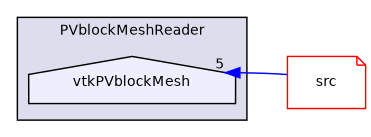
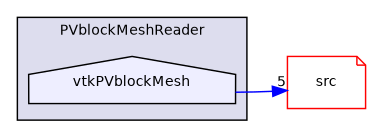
edge "src" -> "vtkPVblockMesh": reversed
